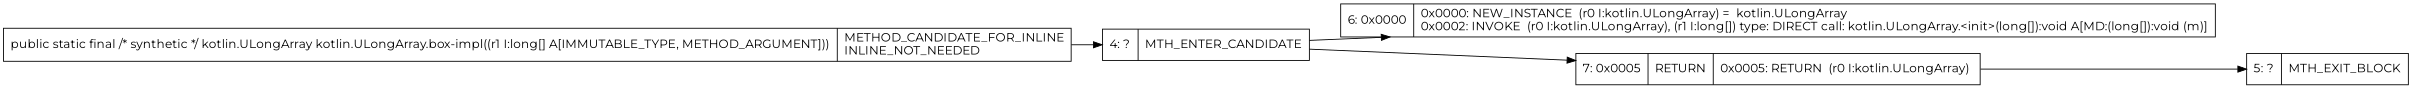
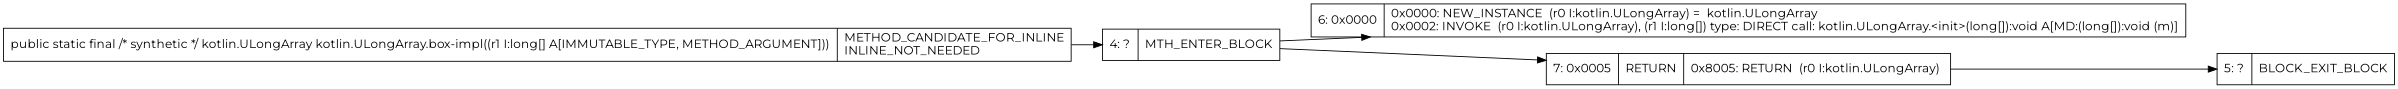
node "4: ?": text "MTH_ENTER_CANDIDATE" -> "MTH_ENTER_BLOCK"
node "7: 0x0005": text "0x0005: RETURN  (r0 I:kotlin.ULongArray)" -> "0x8005: RETURN  (r0 I:kotlin.ULongArray)"
node "5: ?": text "MTH_EXIT_BLOCK" -> "BLOCK_EXIT_BLOCK"
